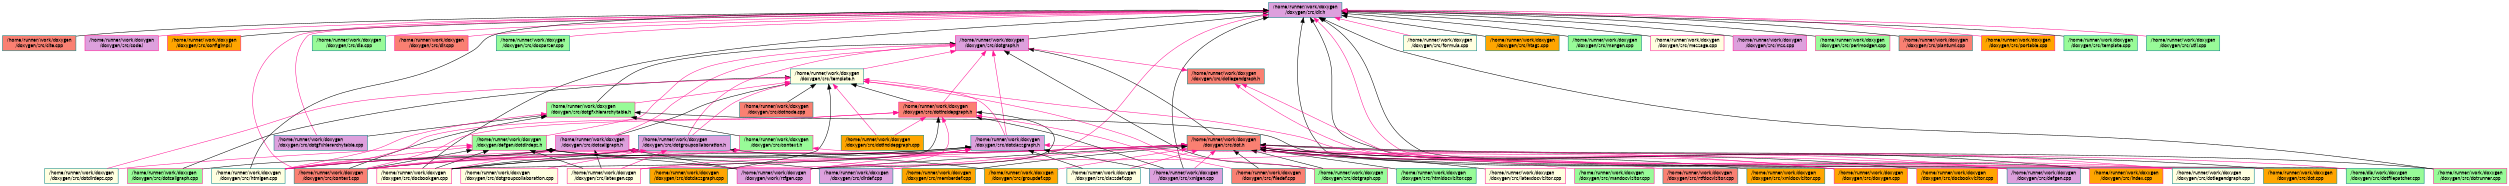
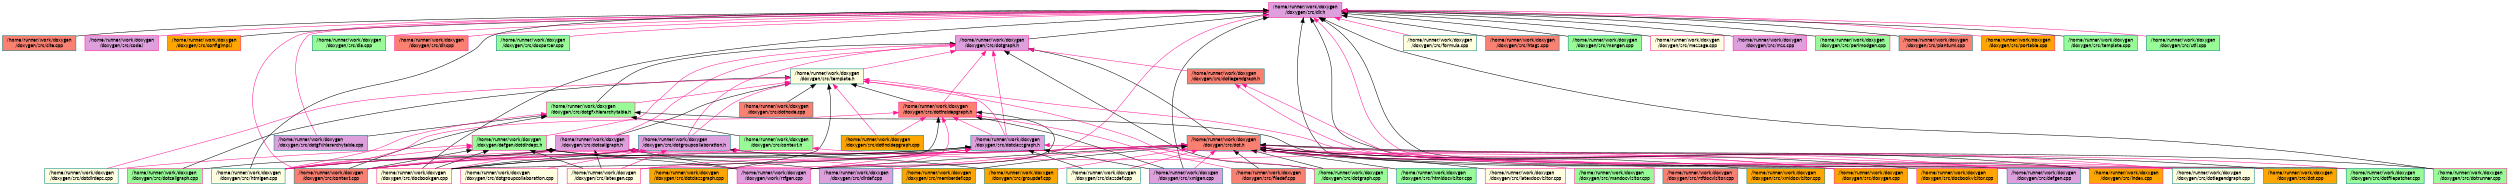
node "/home/runner/work/doxygen /doxygen/src/dir.h": color teal -> deeppink
node "/home/runner/work/doxygen /doxygen/src/htags.cpp": fillcolor orange -> salmon
edge "/home/runner/work/doxygen /doxygen/src/dotgraph.h" -> "/home/runner/work/doxygen /doxygen/src/dotlegendgraph.h": reversed
edge "/home/runner/work/doxygen /doxygen/src/context.cpp" -> "/home/runner/work/doxygen /doxygen/src/dotincldepgraph.h": now "/home/runner/work/doxygen /doxygen/src/dotclassgraph.h" -> "/home/runner/work/doxygen /doxygen/src/dotincldepgraph.h"
node "/home/dia/work/doxygen /doxygen/src/dotfilepatcher.cpp": label "/home/dia/work/doxygen /doxygen/src/dotfilepatcher.cpp" -> "/home/runner/work/doxygen /doxygen/src/dotfilepatcher.cpp"
